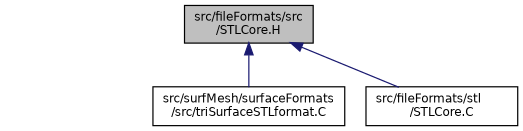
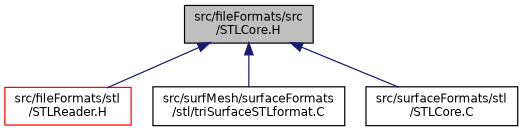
node "src/fileFormats/stl /STLReader.H": added
node "src/surfMesh/surfaceFormats /src/triSurfaceSTLformat.C": label "src/surfMesh/surfaceFormats /src/triSurfaceSTLformat.C" -> "src/surfMesh/surfaceFormats /stl/triSurfaceSTLformat.C"
node "src/fileFormats/stl /STLCore.C": label "src/fileFormats/stl /STLCore.C" -> "src/surfaceFormats/stl /STLCore.C"
